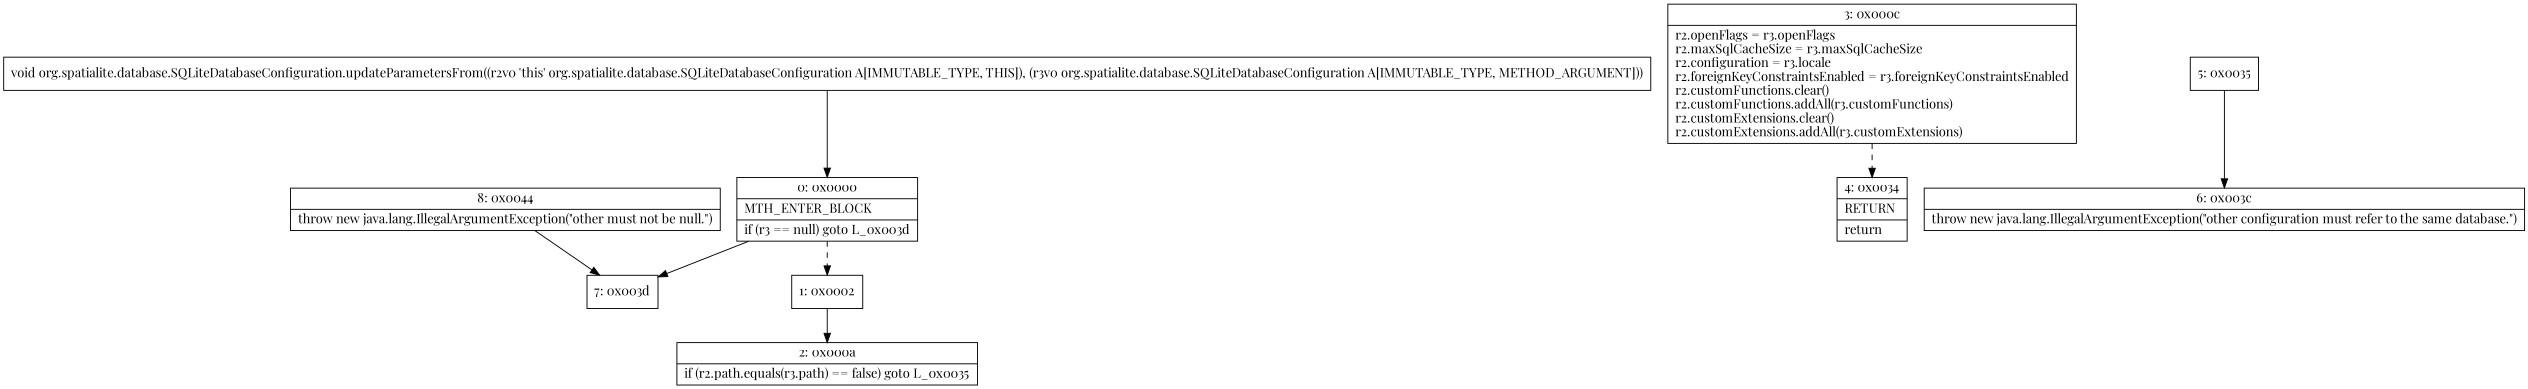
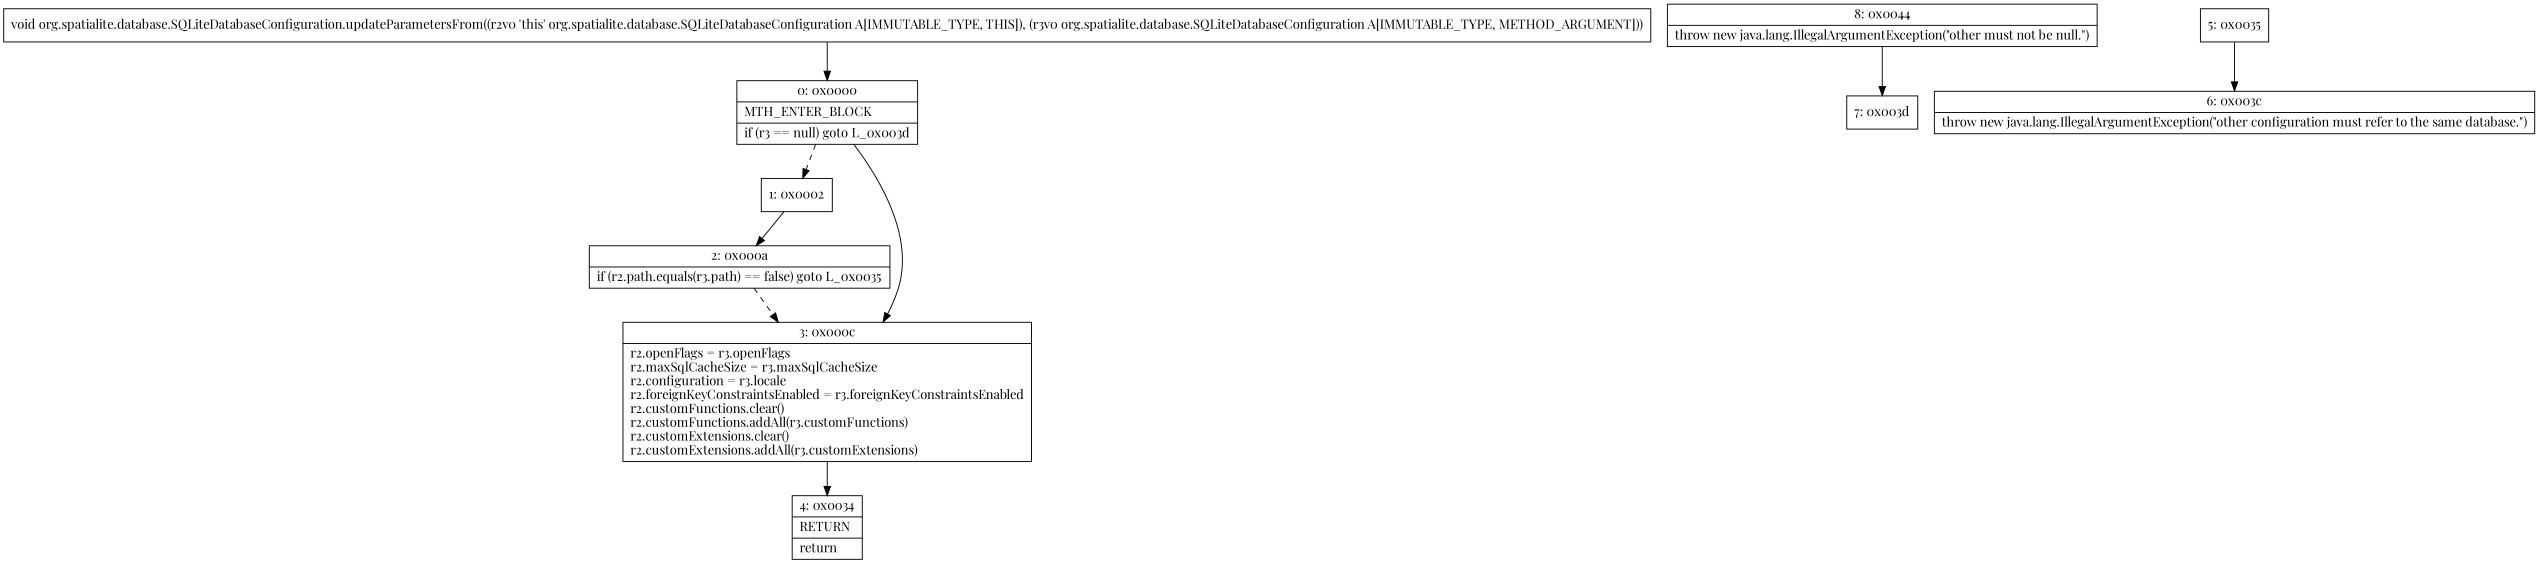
edge "3: 0x000c" -> "4: 0x0034": style dashed -> solid
edge "0: 0x0000" -> "7: 0x003d": now "0: 0x0000" -> "3: 0x000c"
edge "2: 0x000a" -> "3: 0x000c": added
